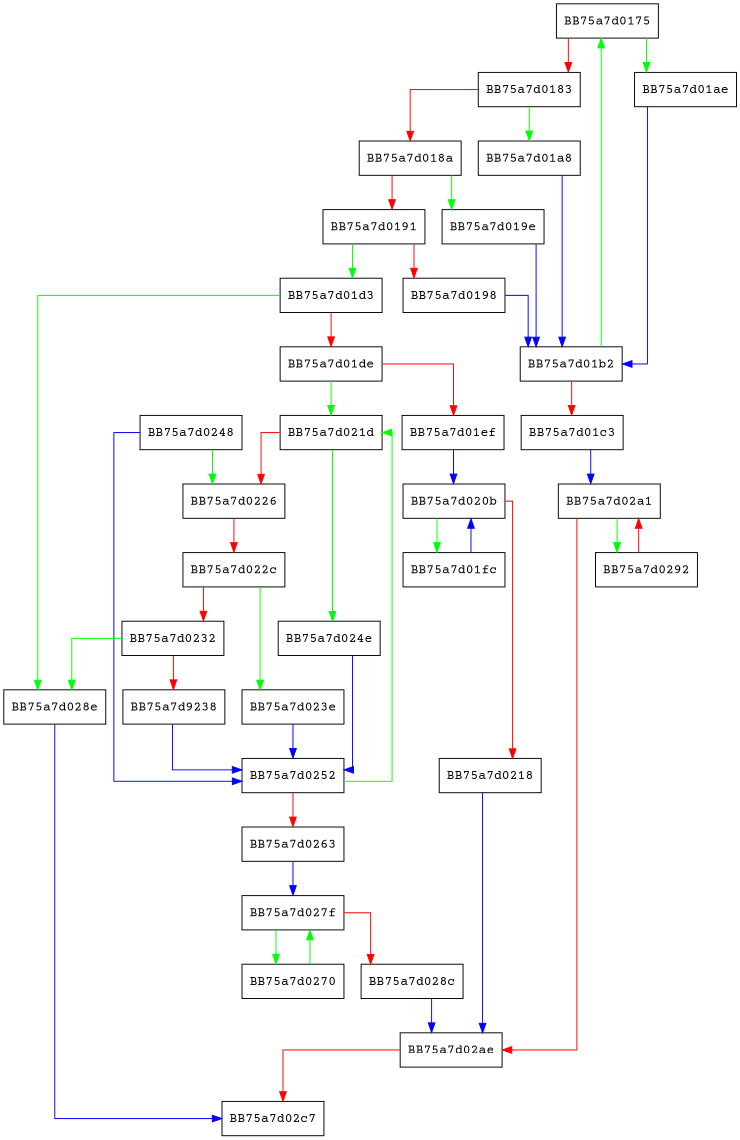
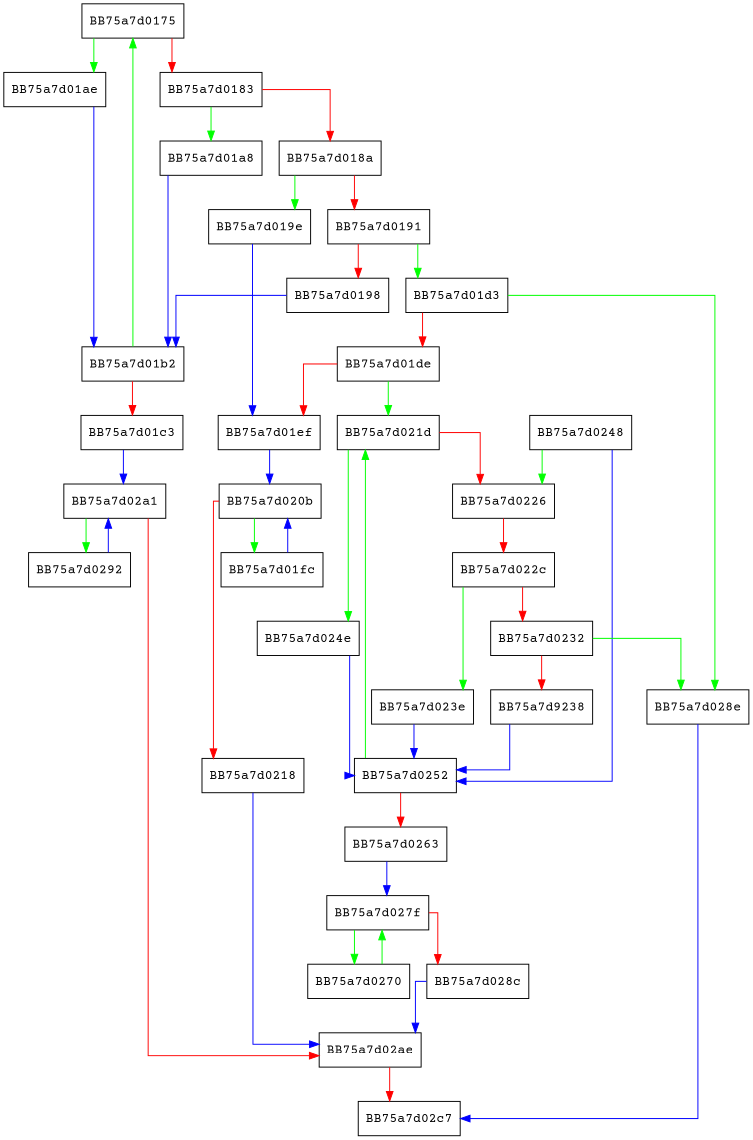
edge "BB75a7d019e" -> "BB75a7d01b2": now "BB75a7d019e" -> "BB75a7d01ef"
edge "BB75a7d0292" -> "BB75a7d02a1": color red -> blue
